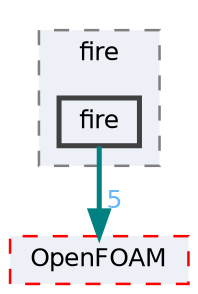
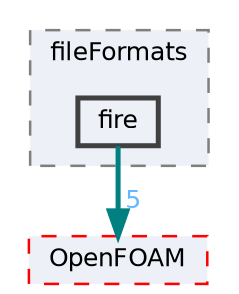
cluster "fire": label "fire" -> "fileFormats"
